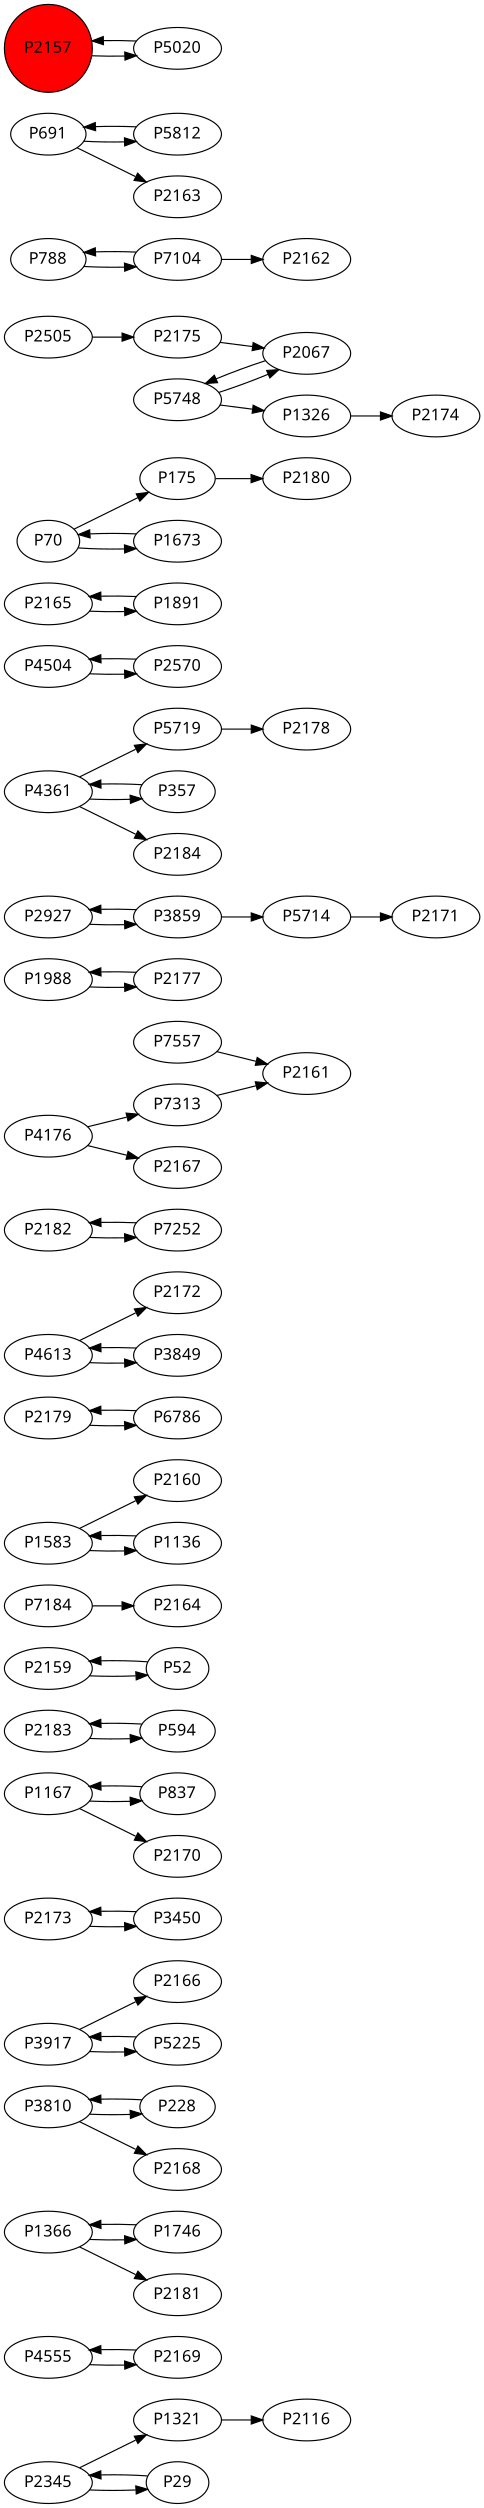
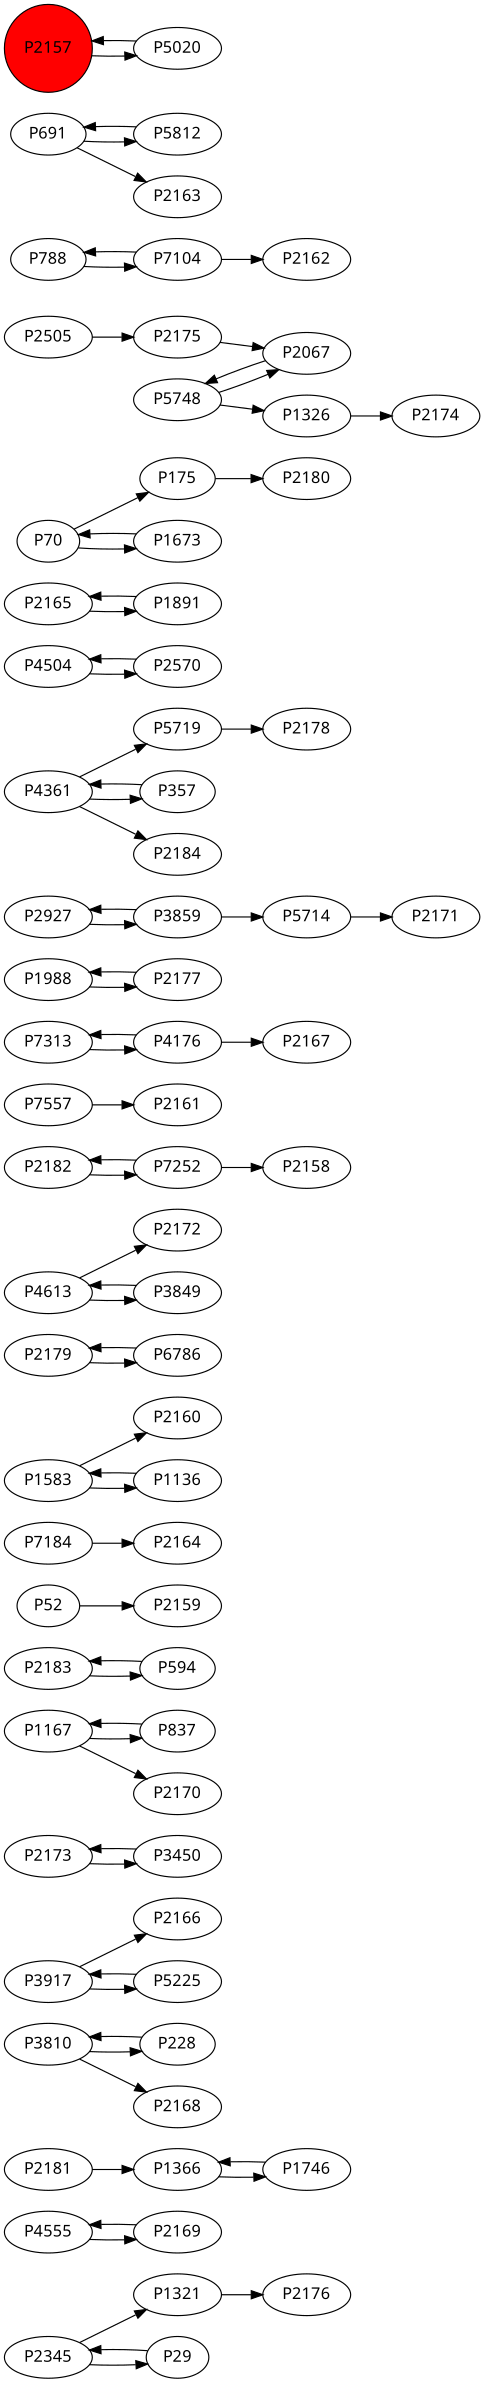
edge "P7313" -> "P2161": now "P7313" -> "P4176"
node "P2158": added
edge "P2159" -> "P52": removed
edge "P1366" -> "P2181": reversed
node "P2116": label "P2116" -> "P2176"
